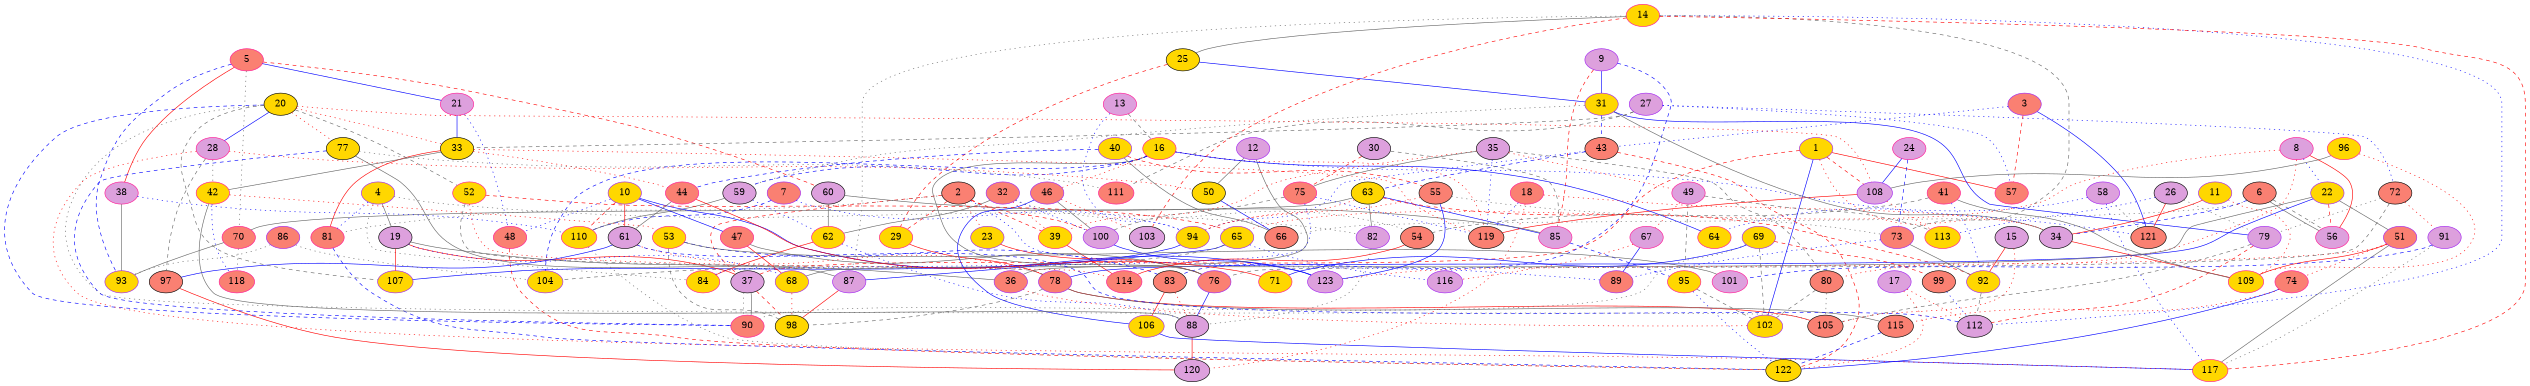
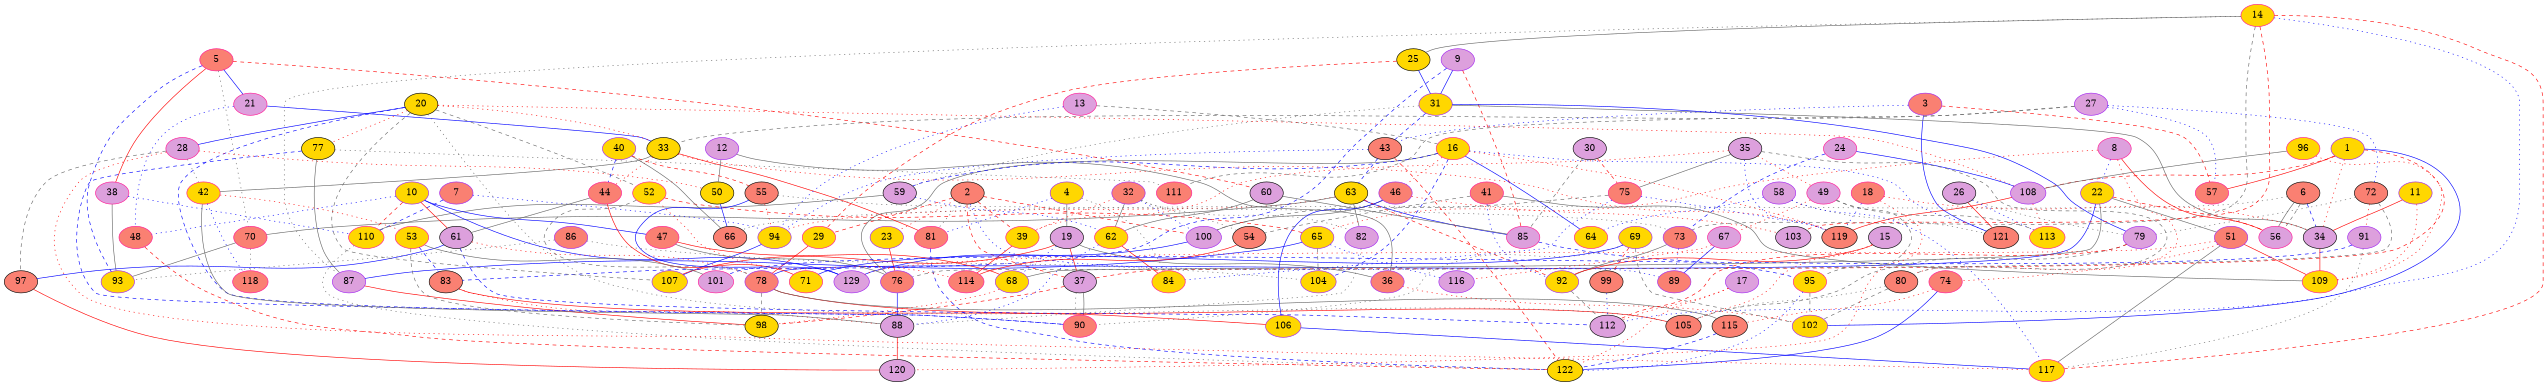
edge "4" -- "82": now "32" -- "82"
node "123": label "123" -> "129"
